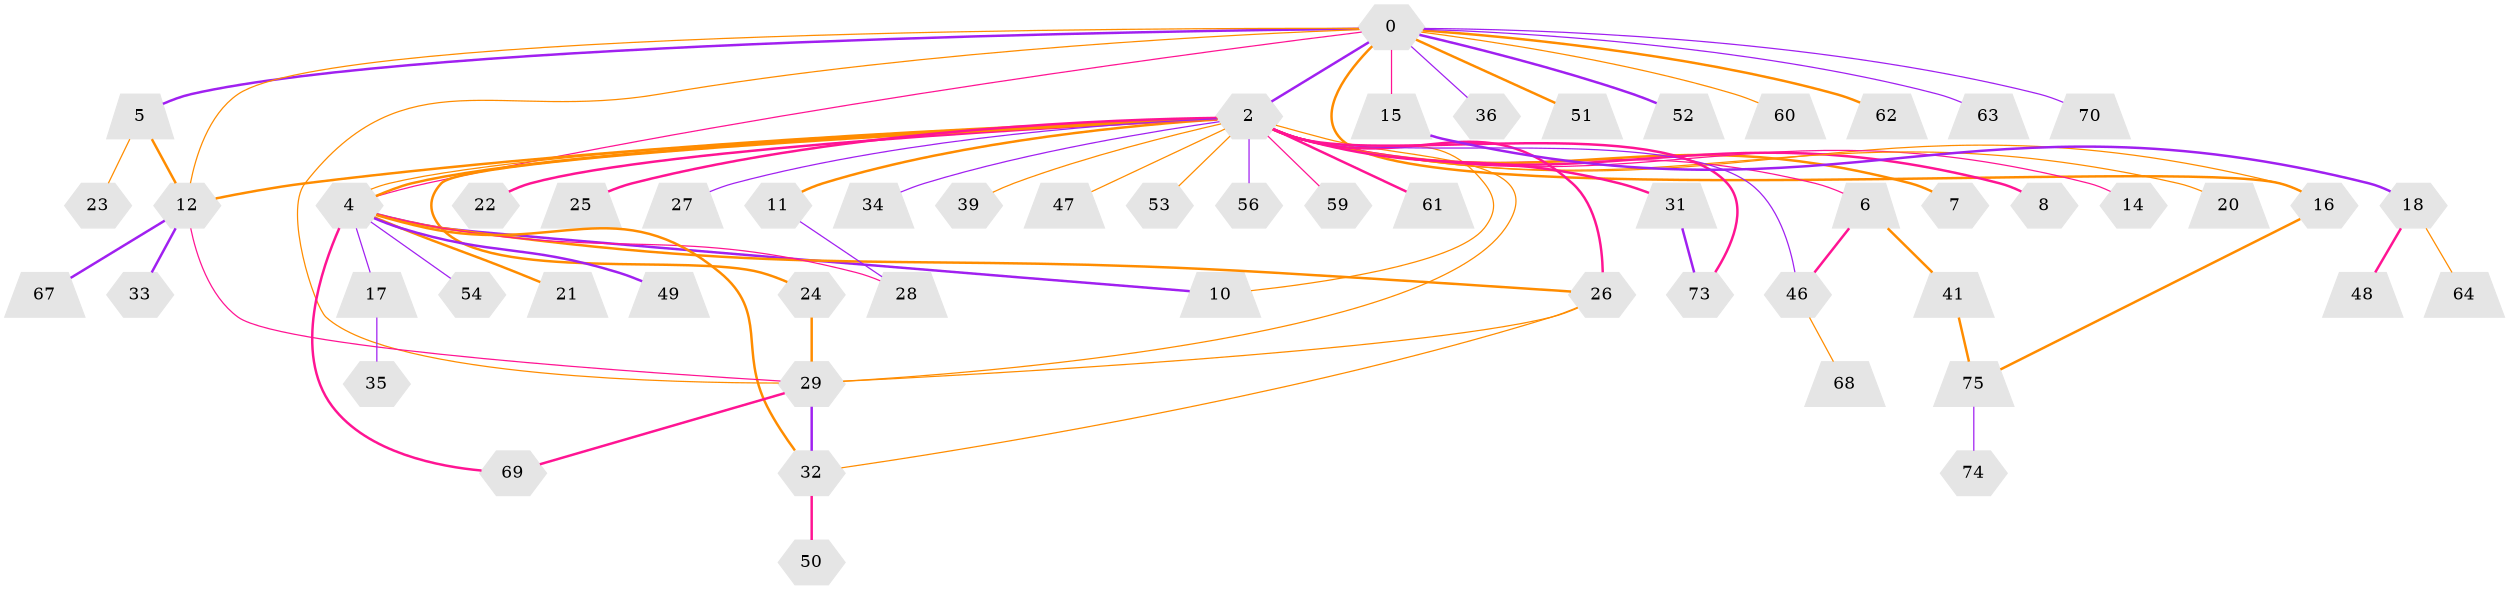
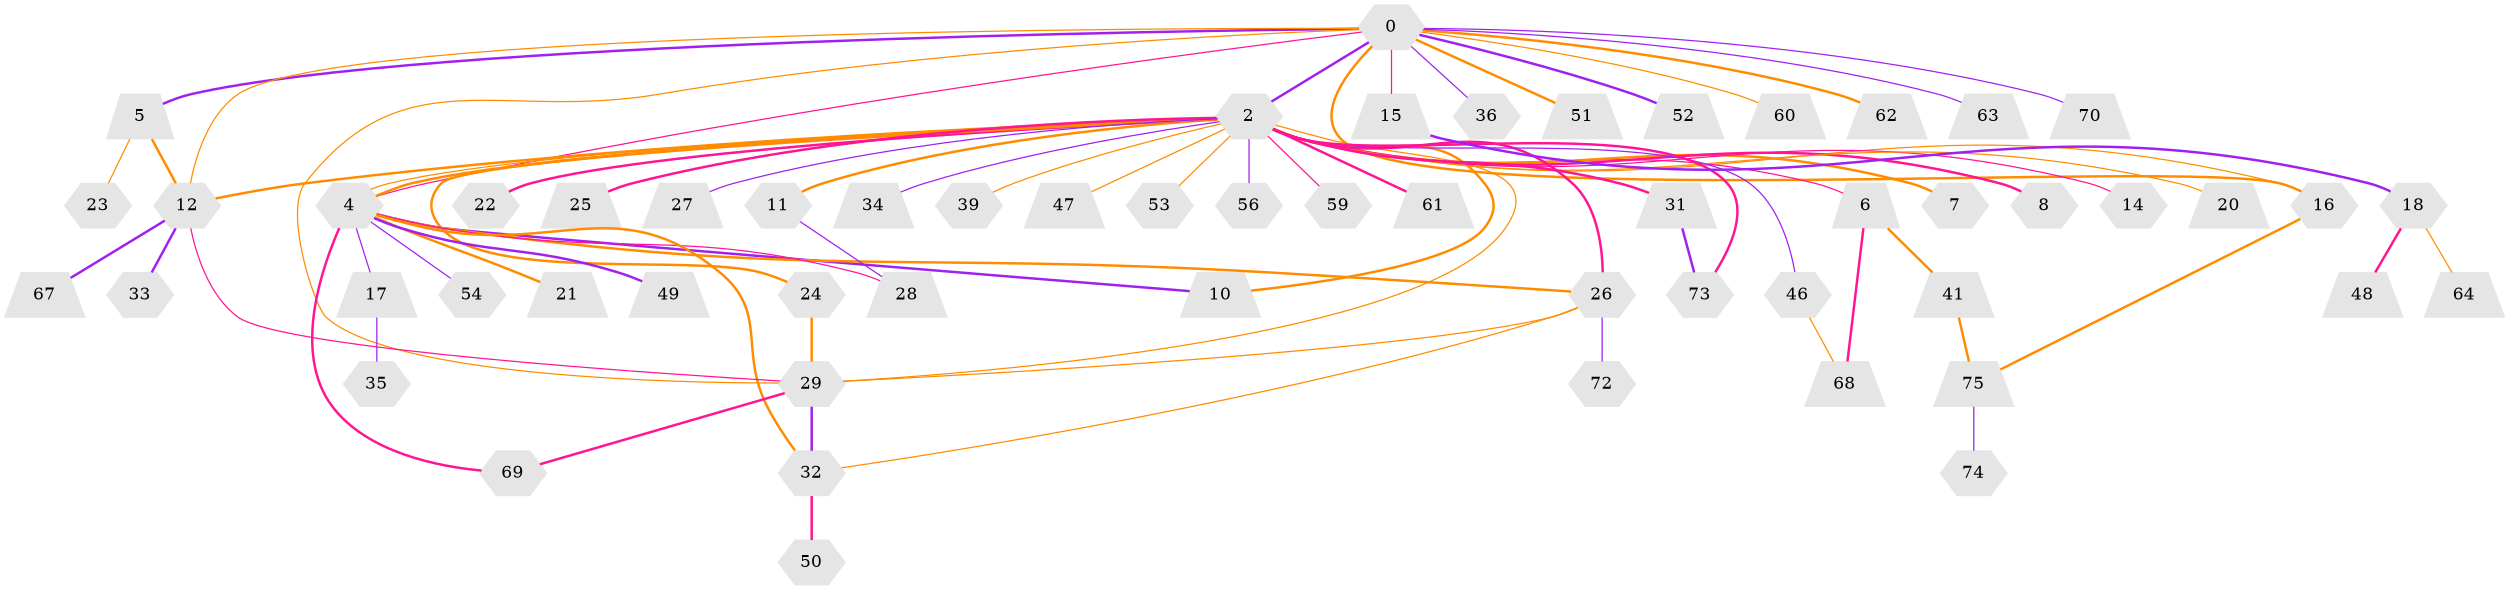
edge "2" -- "10": style solid -> bold
edge "6" -- "46": now "6" -- "68"
node "72": added
